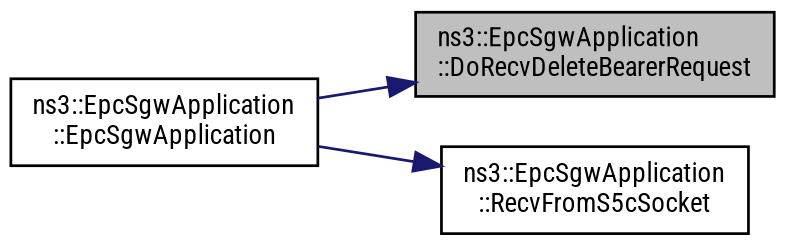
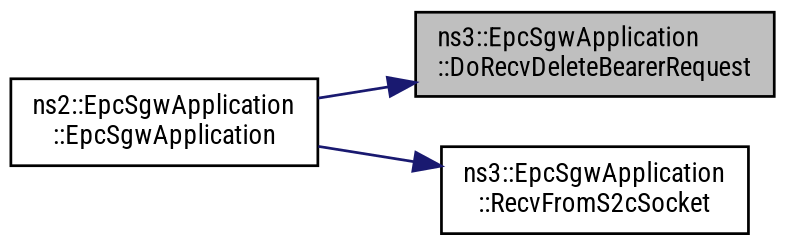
node "ns3::EpcSgwApplication ::EpcSgwApplication": label "ns3::EpcSgwApplication ::EpcSgwApplication" -> "ns2::EpcSgwApplication ::EpcSgwApplication"
node "ns3::EpcSgwApplication ::RecvFromS5cSocket": label "ns3::EpcSgwApplication ::RecvFromS5cSocket" -> "ns3::EpcSgwApplication ::RecvFromS2cSocket"
